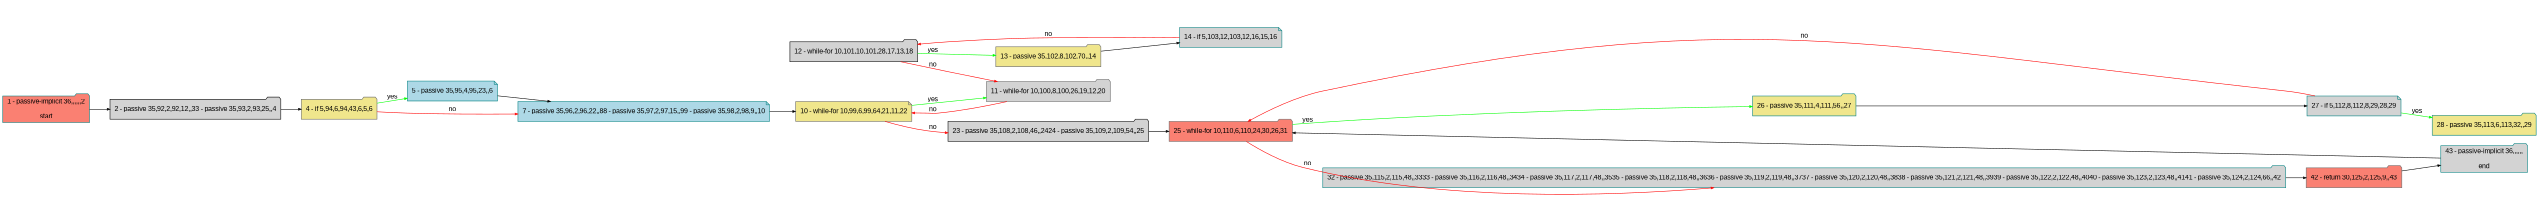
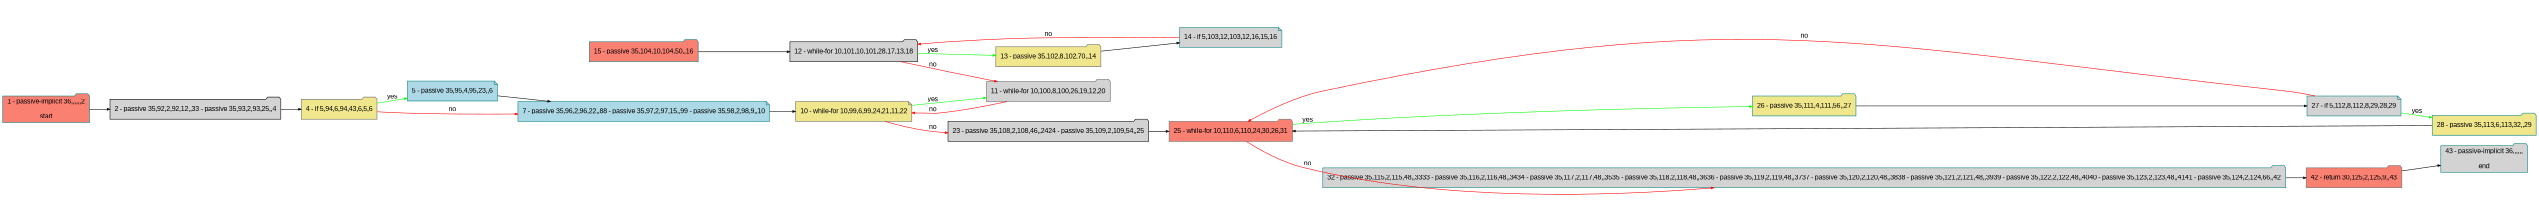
node "15 - passive 35,104,10,104,50,,16": added
node "10 - while-for 10,99,6,99,64,21,11,22": label "10 - while-for 10,99,6,99,64,21,11,22" -> "10 - while-for 10,99,6,99,24,21,11,22"
edge "43 - passive-implicit 36,,,,,, end" -> "25 - while-for 10,110,6,110,24,30,26,31": now "28 - passive 35,113,6,113,32,,29" -> "25 - while-for 10,110,6,110,24,30,26,31"
